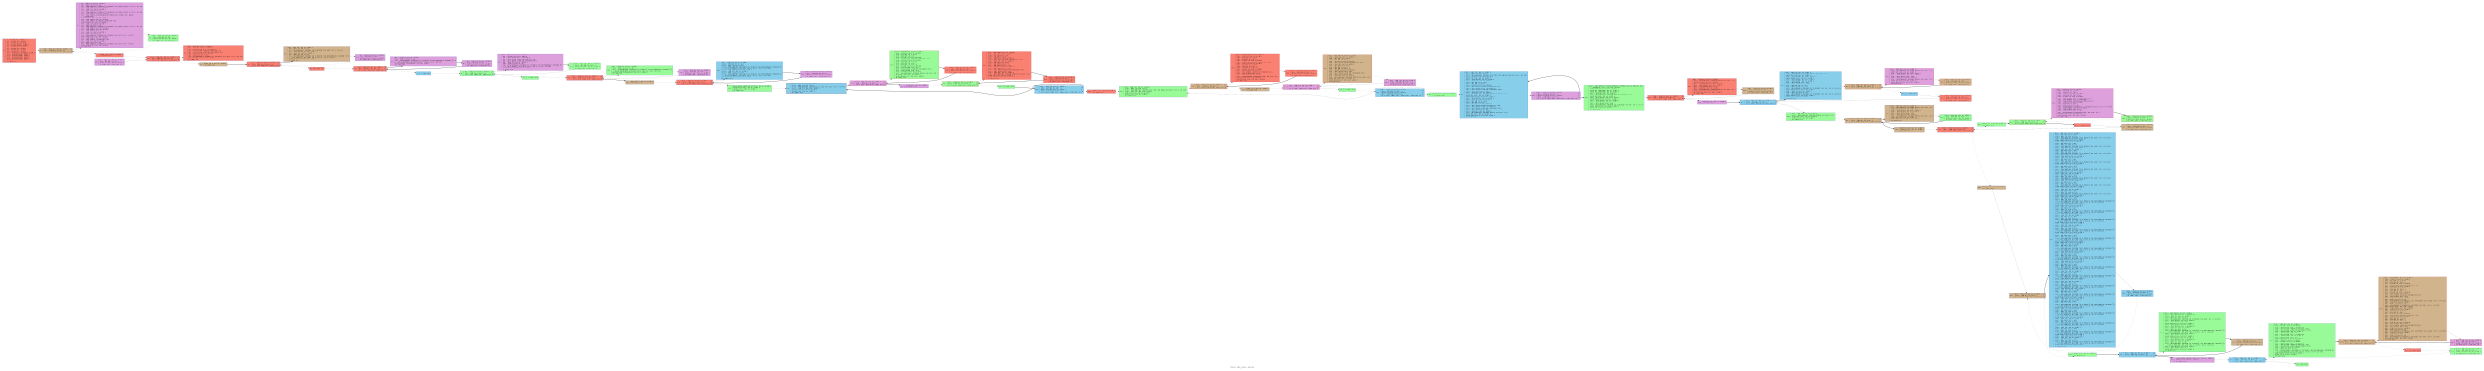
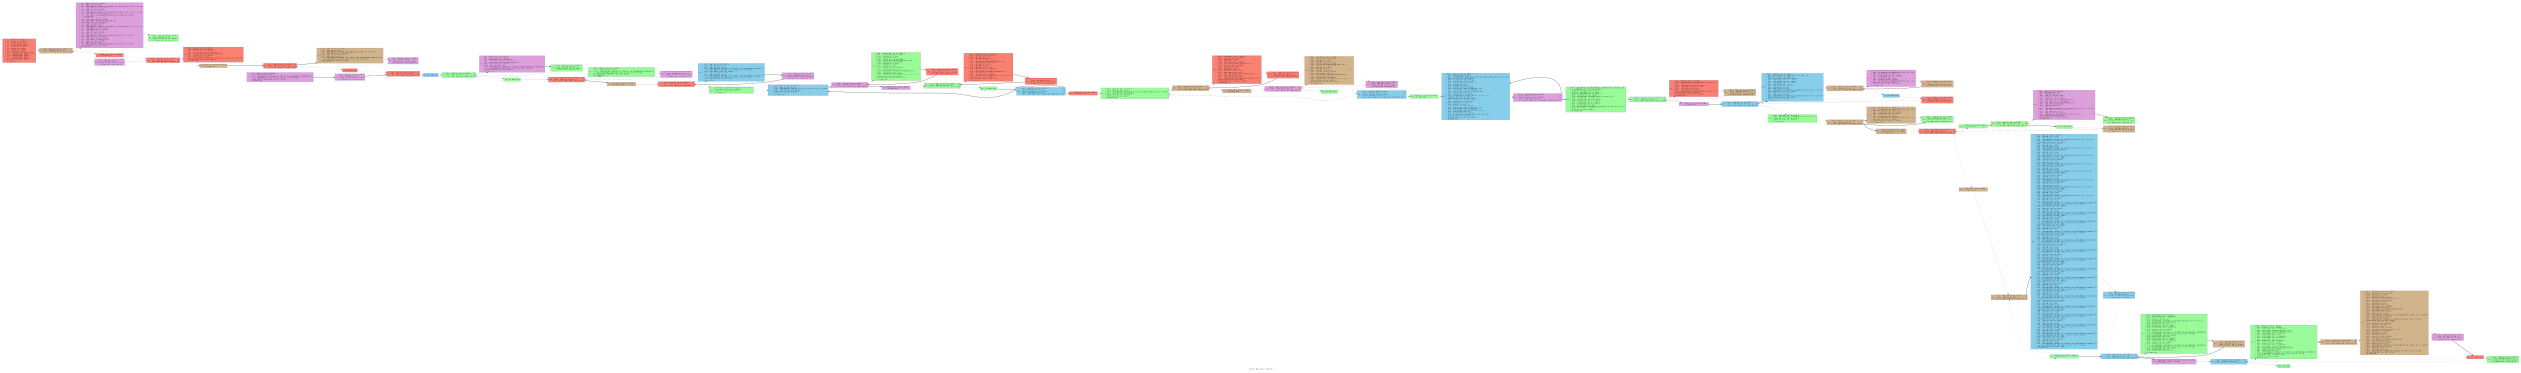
edge "79:" -> "82:": removed
node "289:": fillcolor salmon -> palegreen
edge "353:" -> "342:": reversed
node "385:": fillcolor salmon -> palegreen
edge "608:" -> "563:": now "608:" -> "611:"
